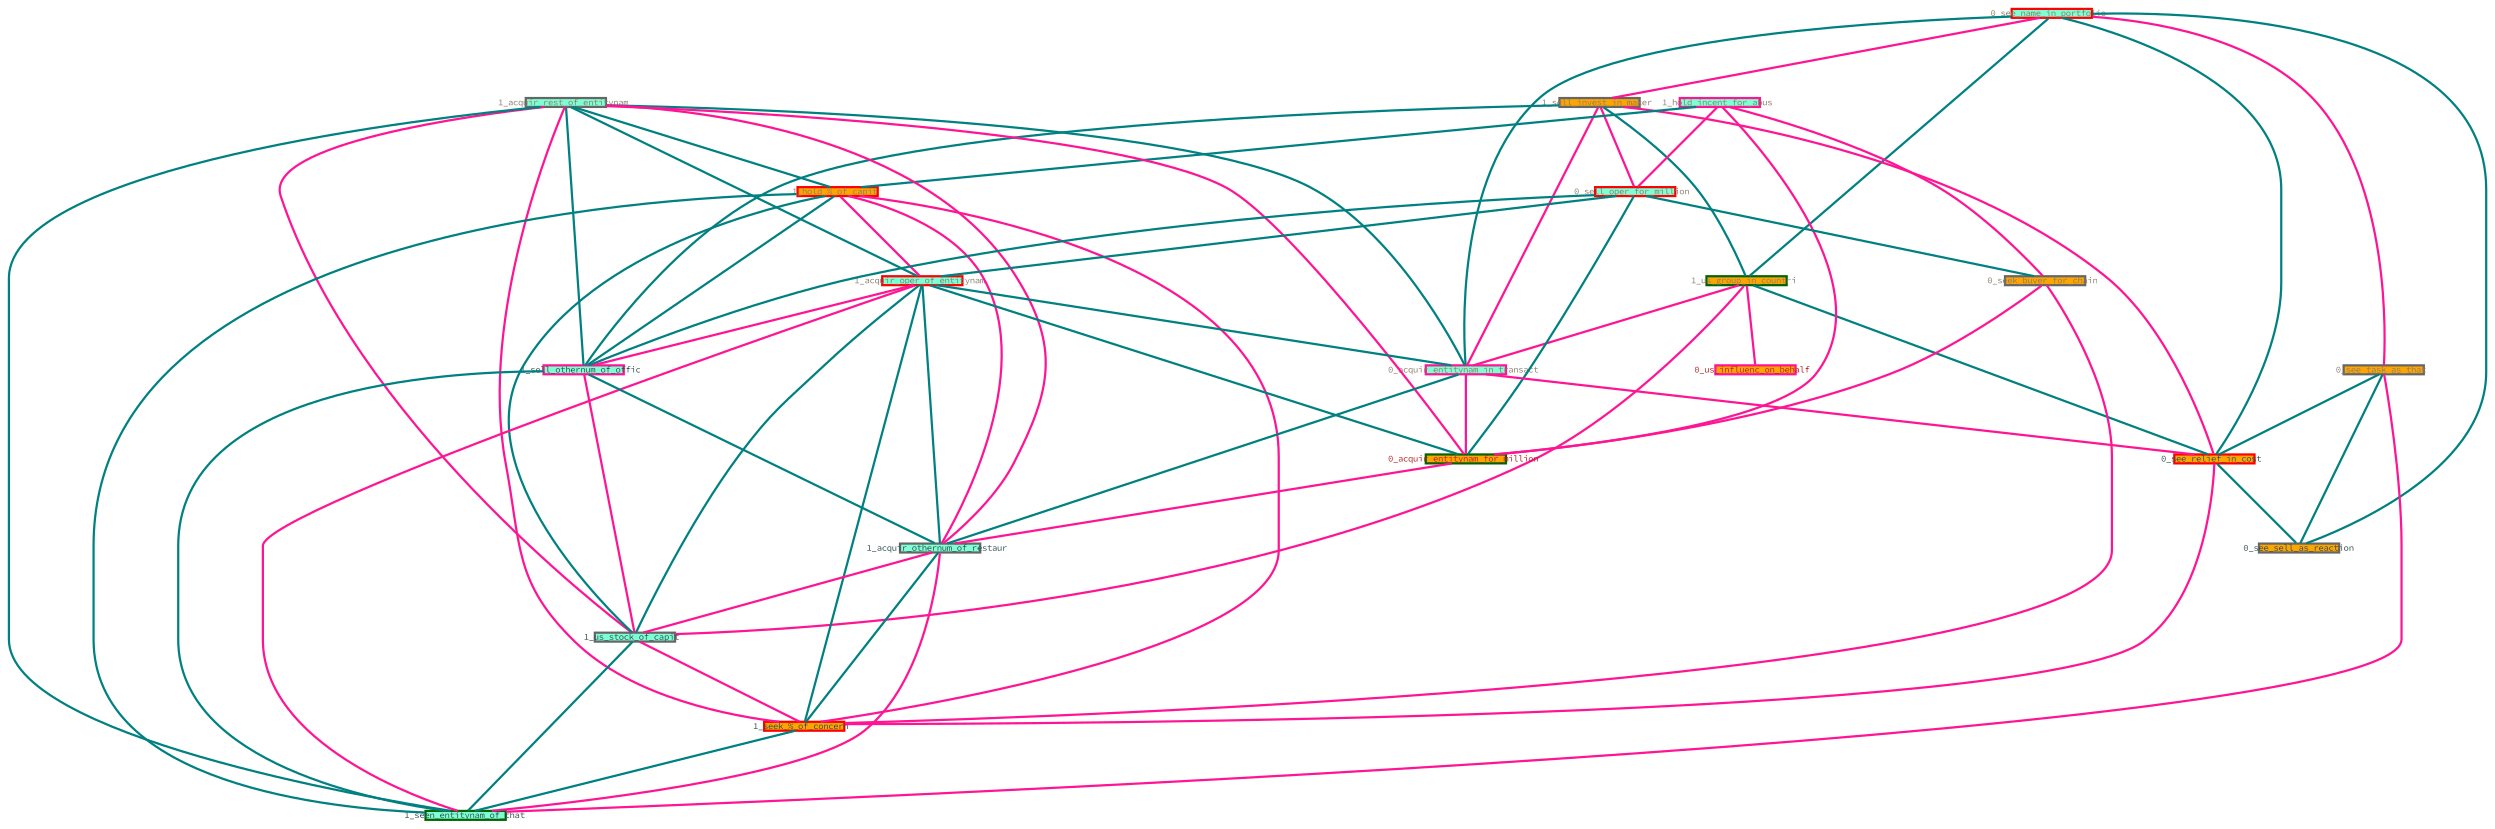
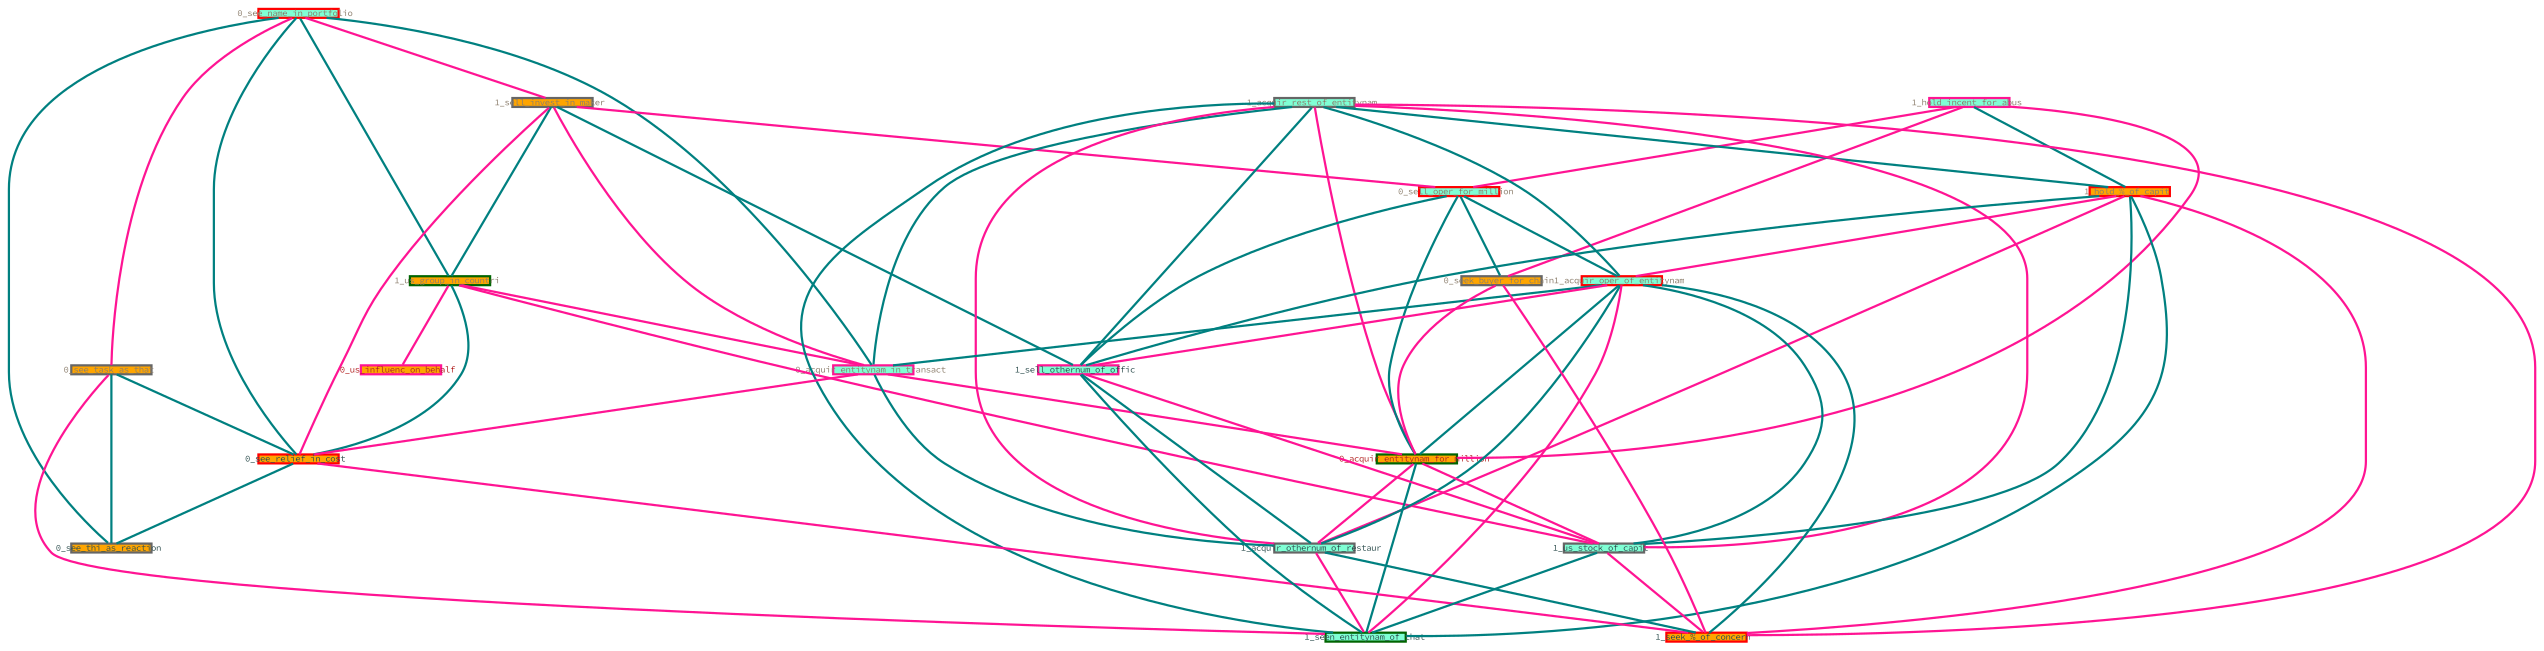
node "0_see_sell_as_reaction": label "0_see_sell_as_reaction" -> "0_see_thi_as_reaction"
edge "1_acquir_othernum_of_restaur" -- "1_us_stock_of_capit": now "0_acquir_entitynam_for_million" -- "1_us_stock_of_capit"
edge "1_seek_%_of_concern" -- "1_seen_entitynam_of_that": now "0_acquir_entitynam_for_million" -- "1_seen_entitynam_of_that"
